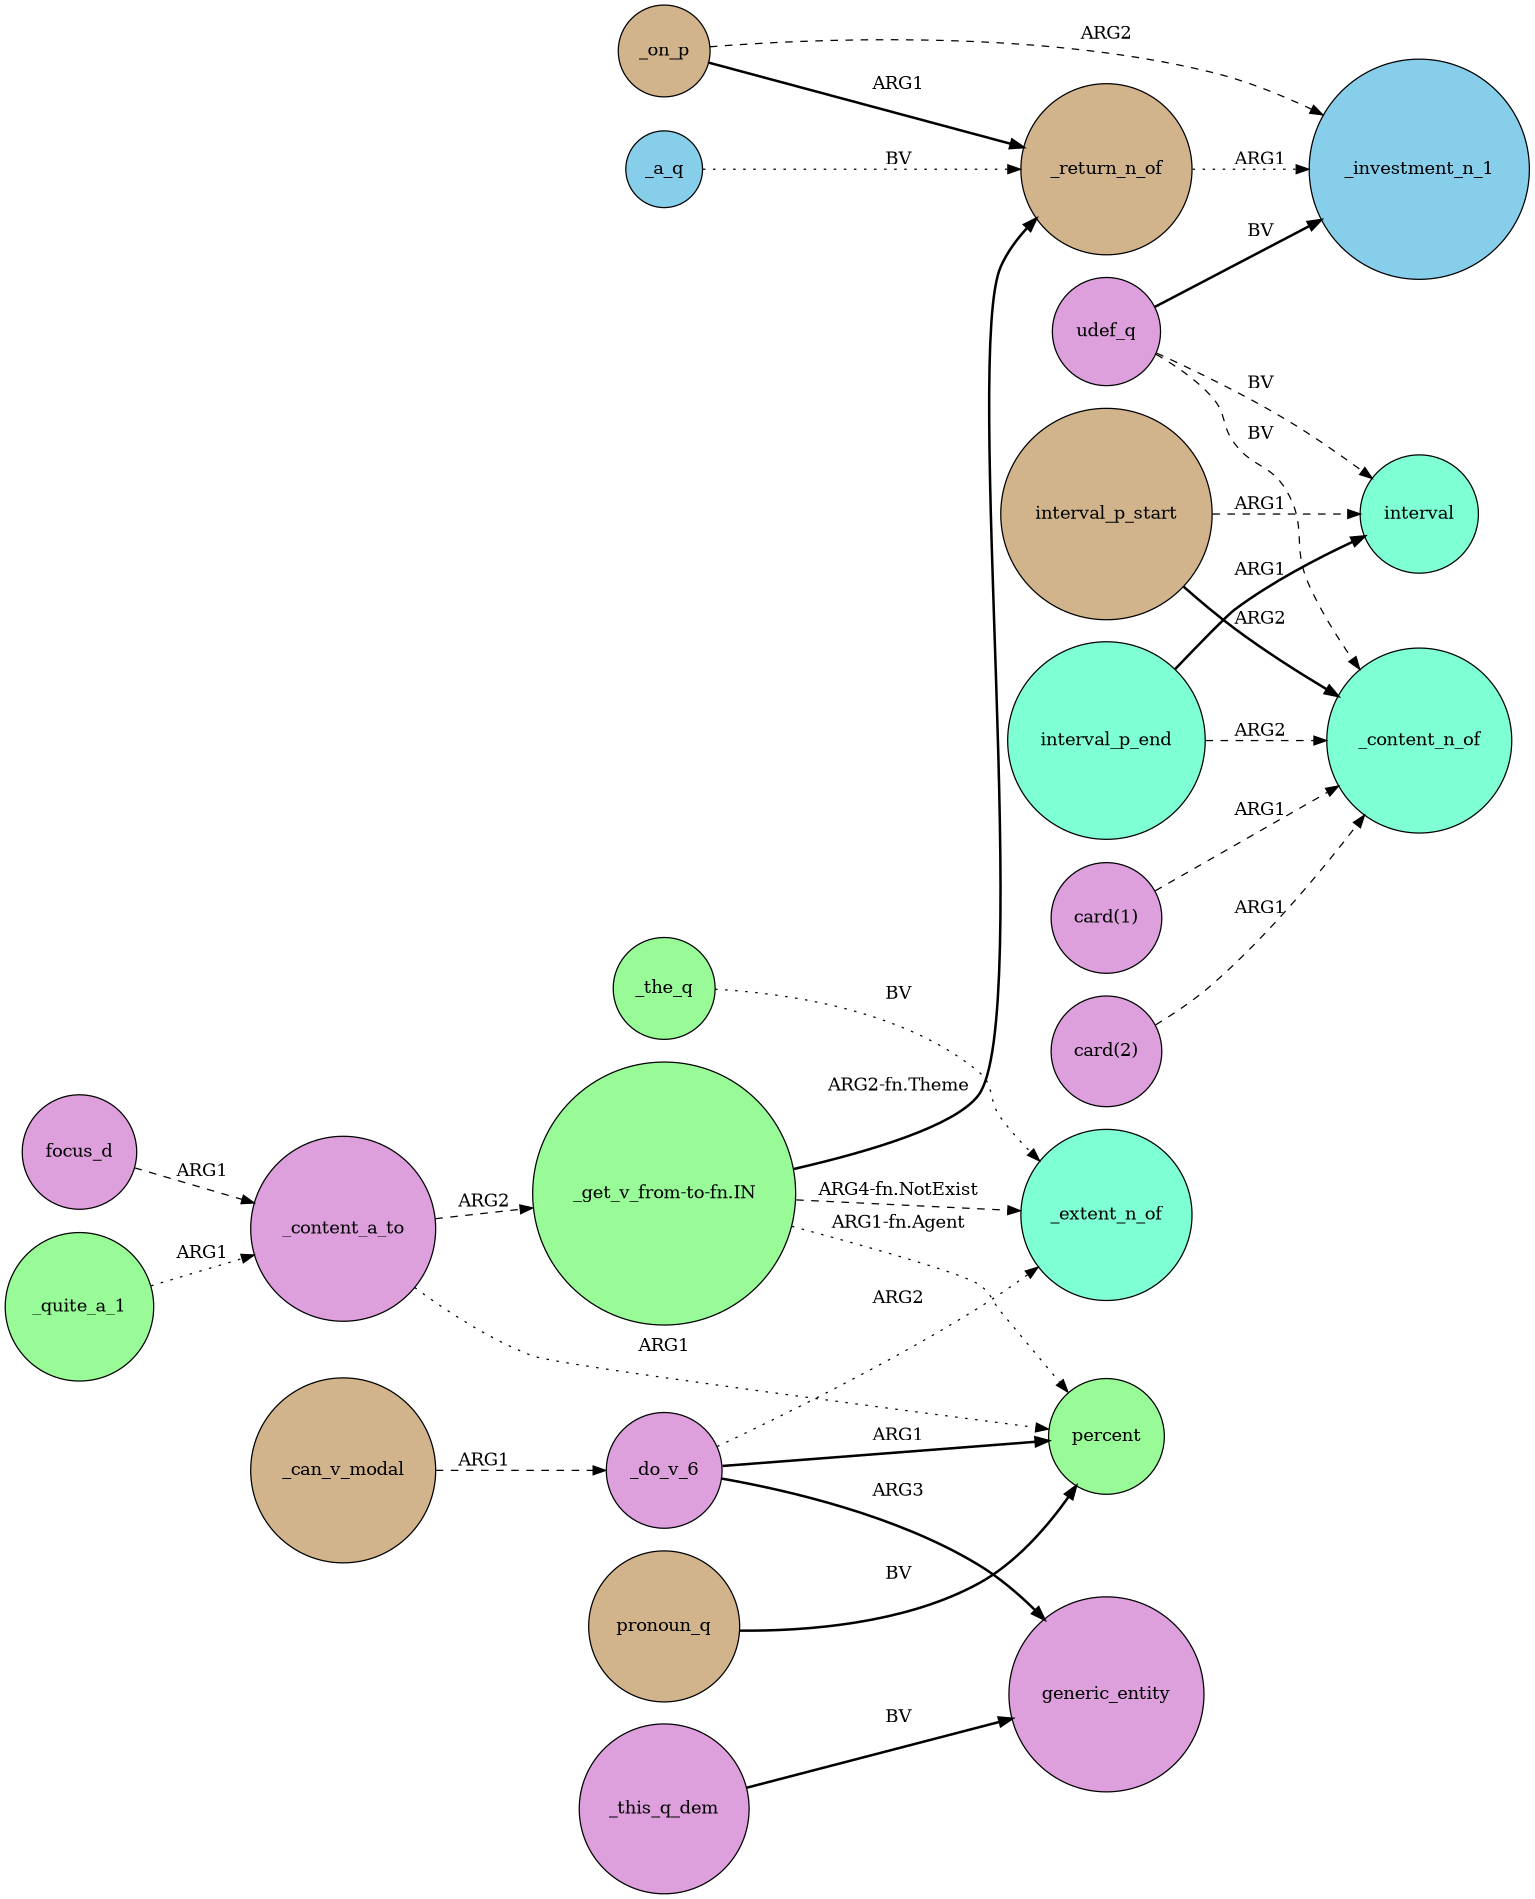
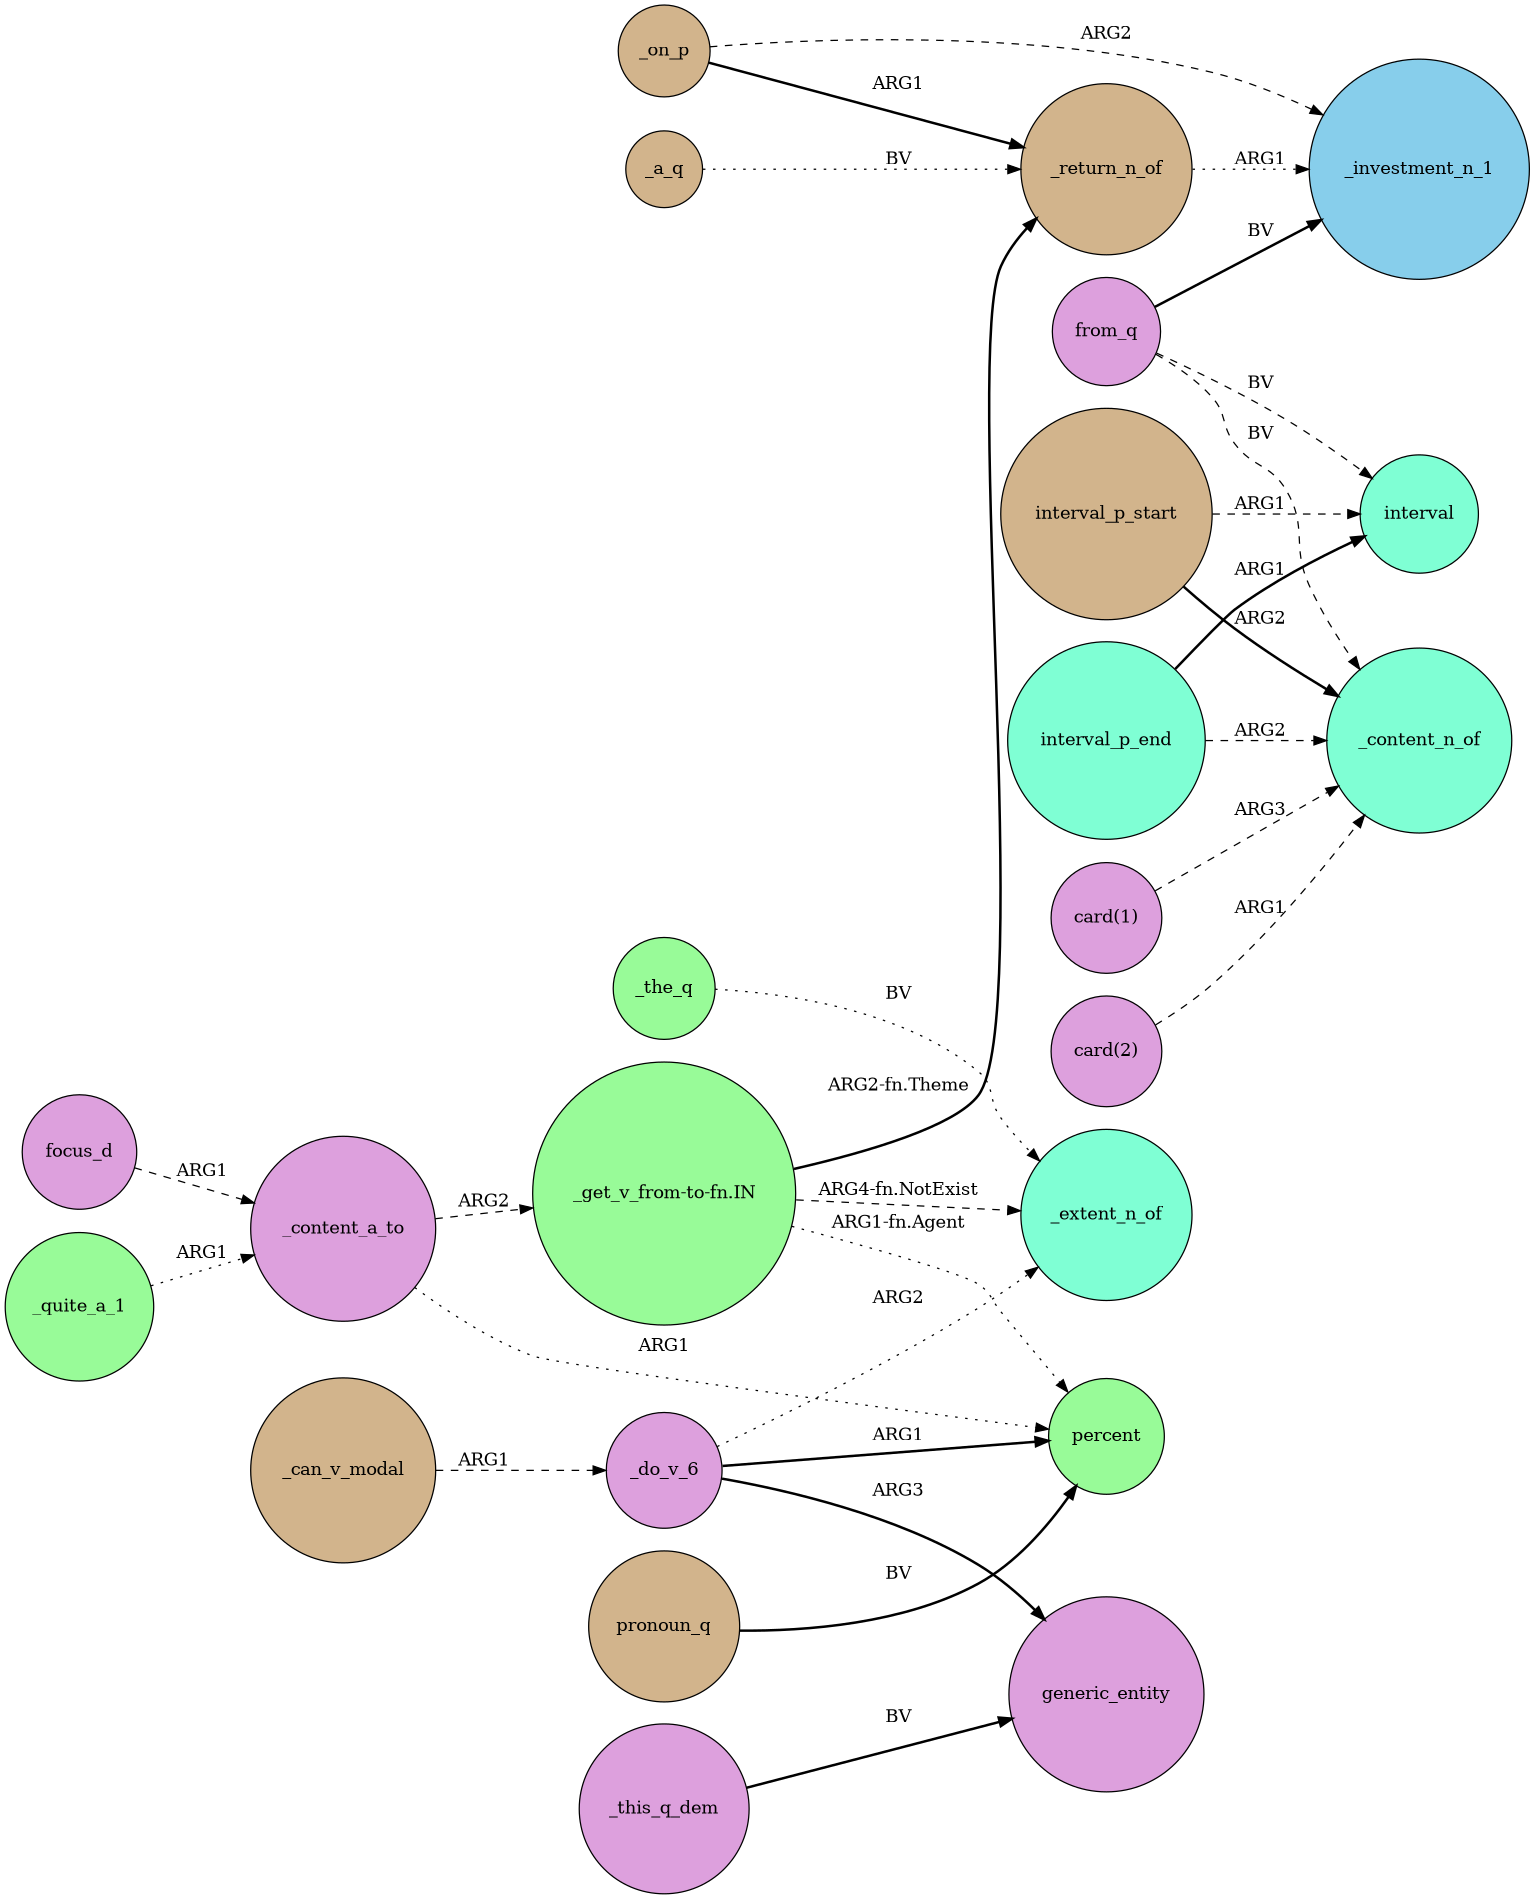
node "_a_q": fillcolor skyblue -> tan
node "udef_q": label "udef_q" -> "from_q"
edge "card(1)" -> "_content_n_of": label "ARG1" -> "ARG3"
